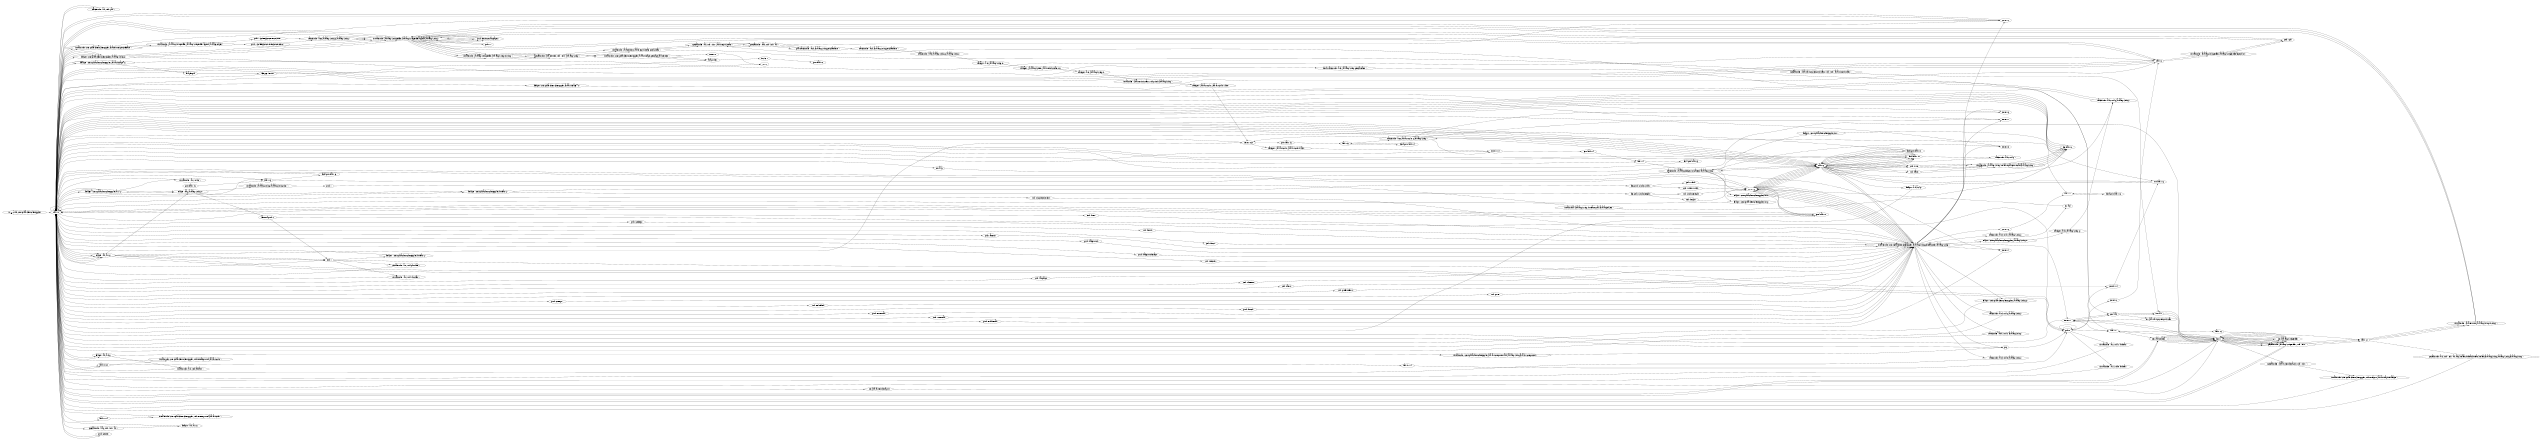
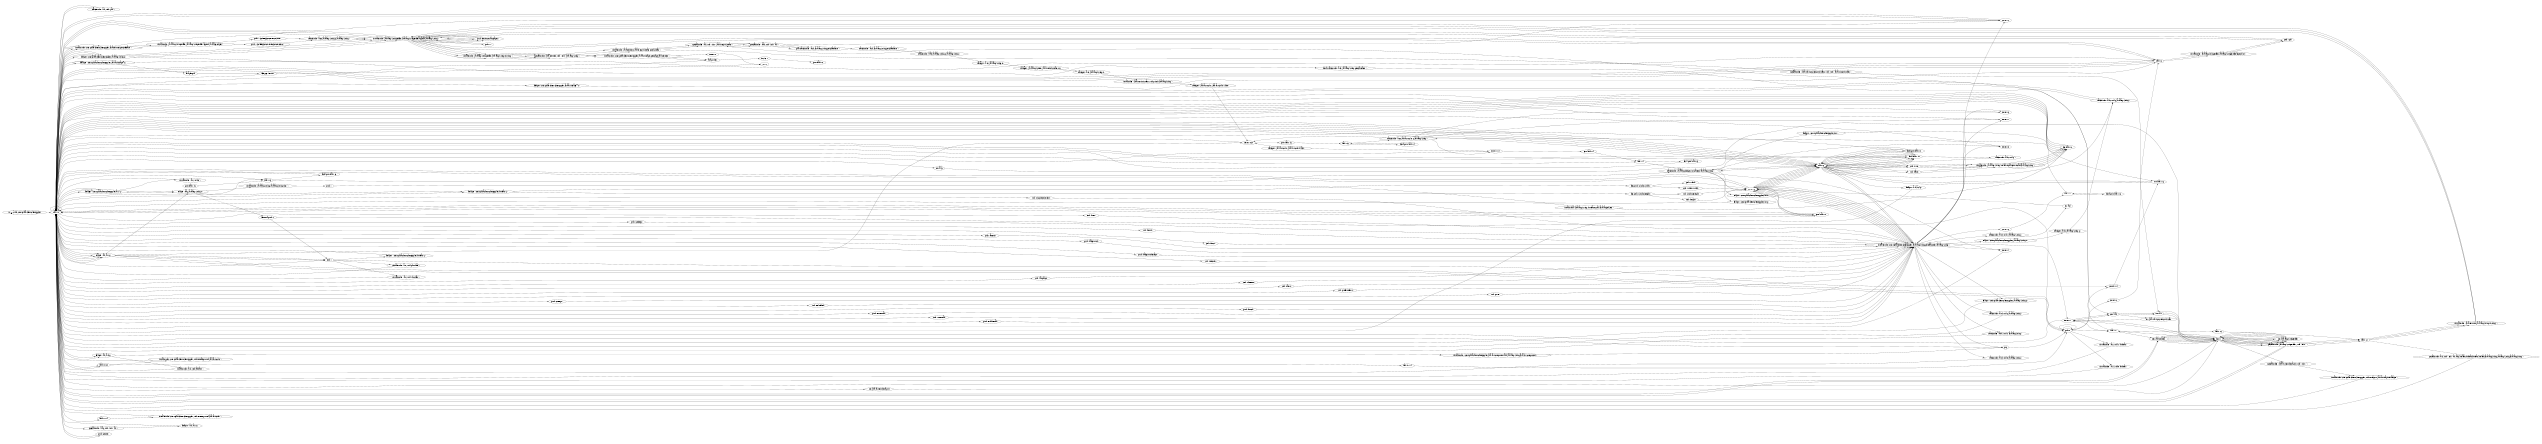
edge "store.r $r20" -> "staticget <java.awt.Color: java.awt.Color black>": reversed
